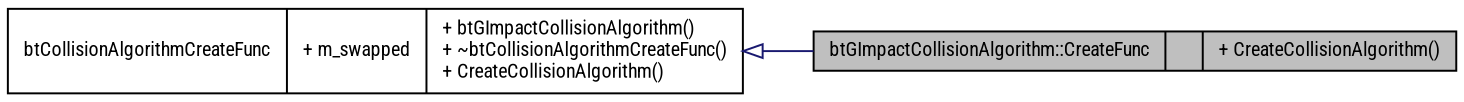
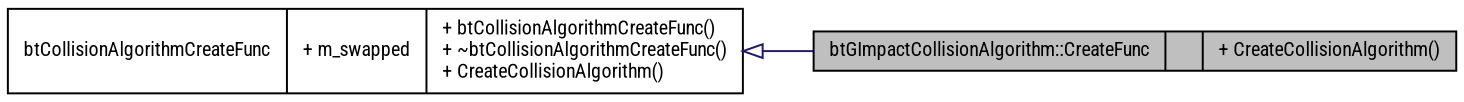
node "btCollisionAlgorithmCreateFunc": text "+ btGImpactCollisionAlgorithm()" -> "+ btCollisionAlgorithmCreateFunc()"
